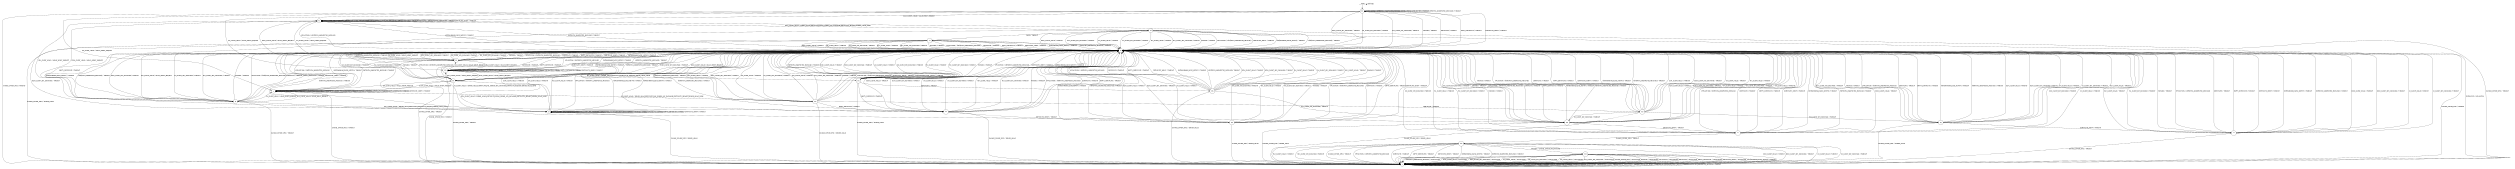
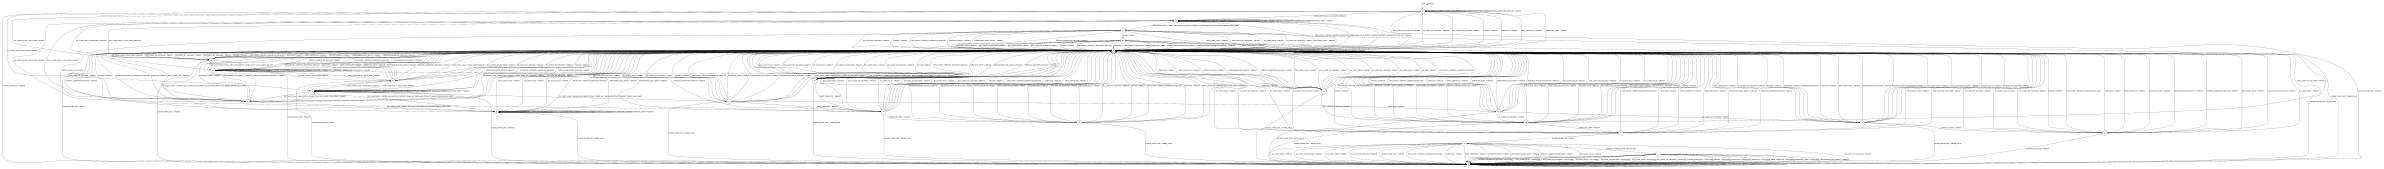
edge "s4" -> "s1": label "CERTIFICATE / APPLICATION" -> "CHANGE_CIPHER_SPEC / SERVER_HELLO"
edge "s8" -> "s1": removed, label "CHANGE_CIPHER_SPEC / TIMEOUT"
